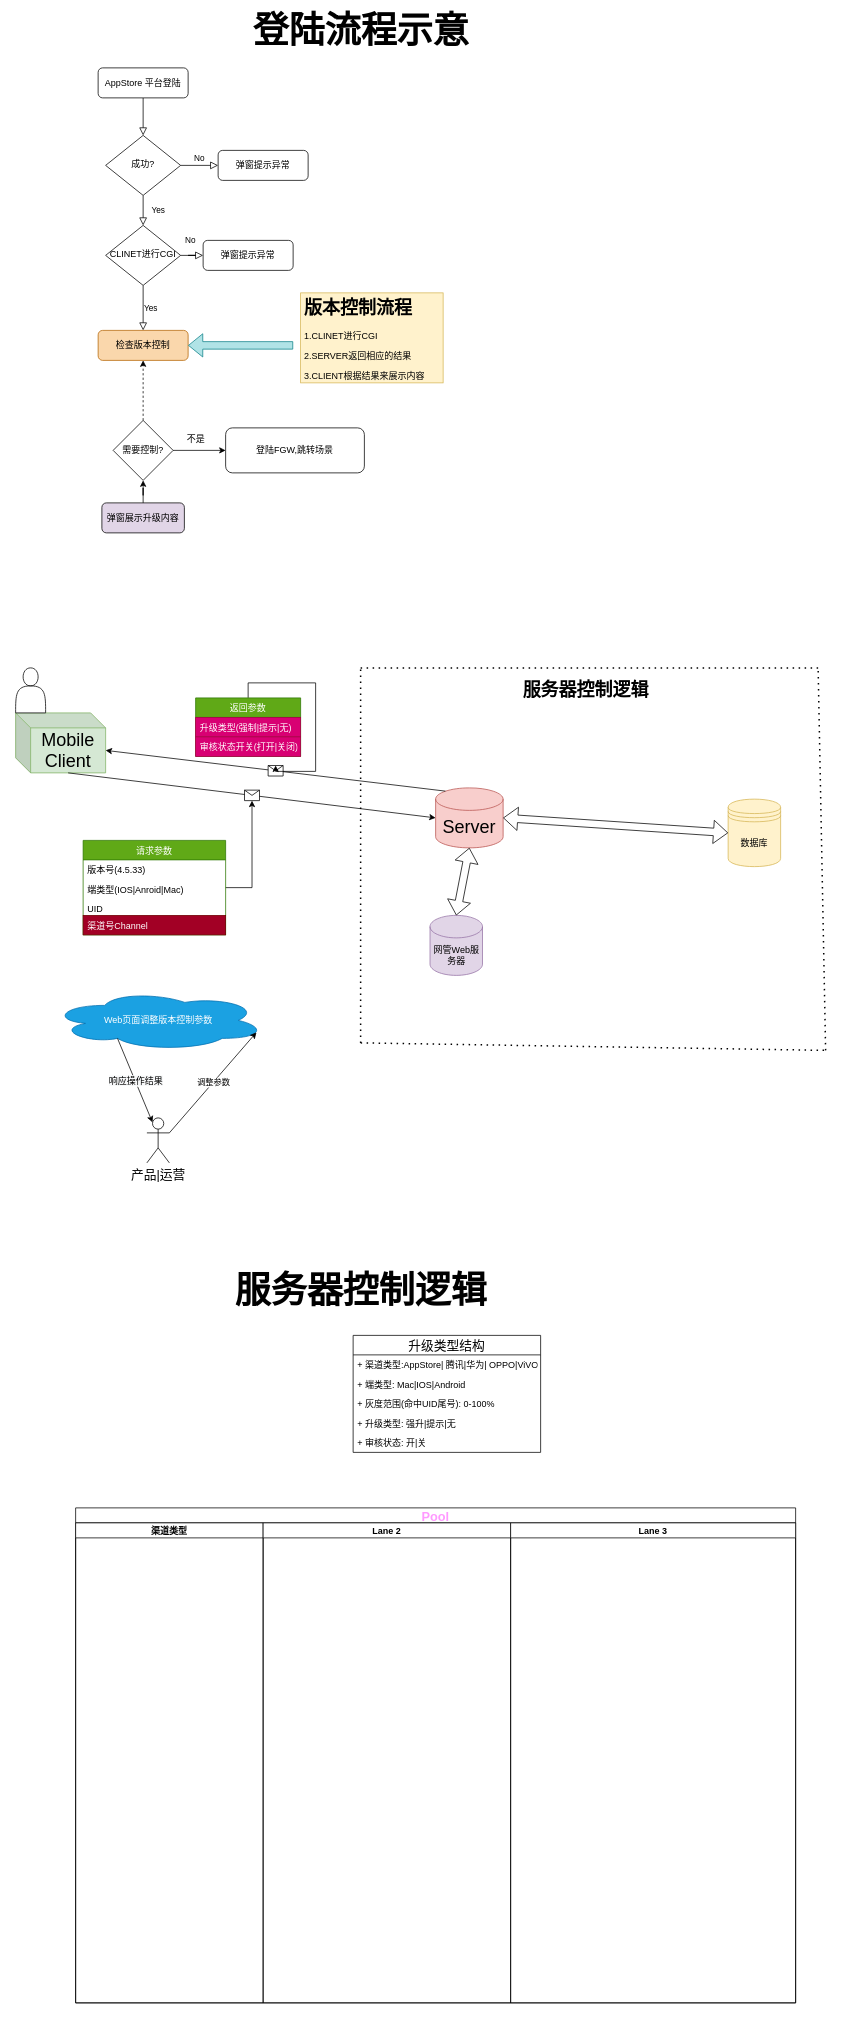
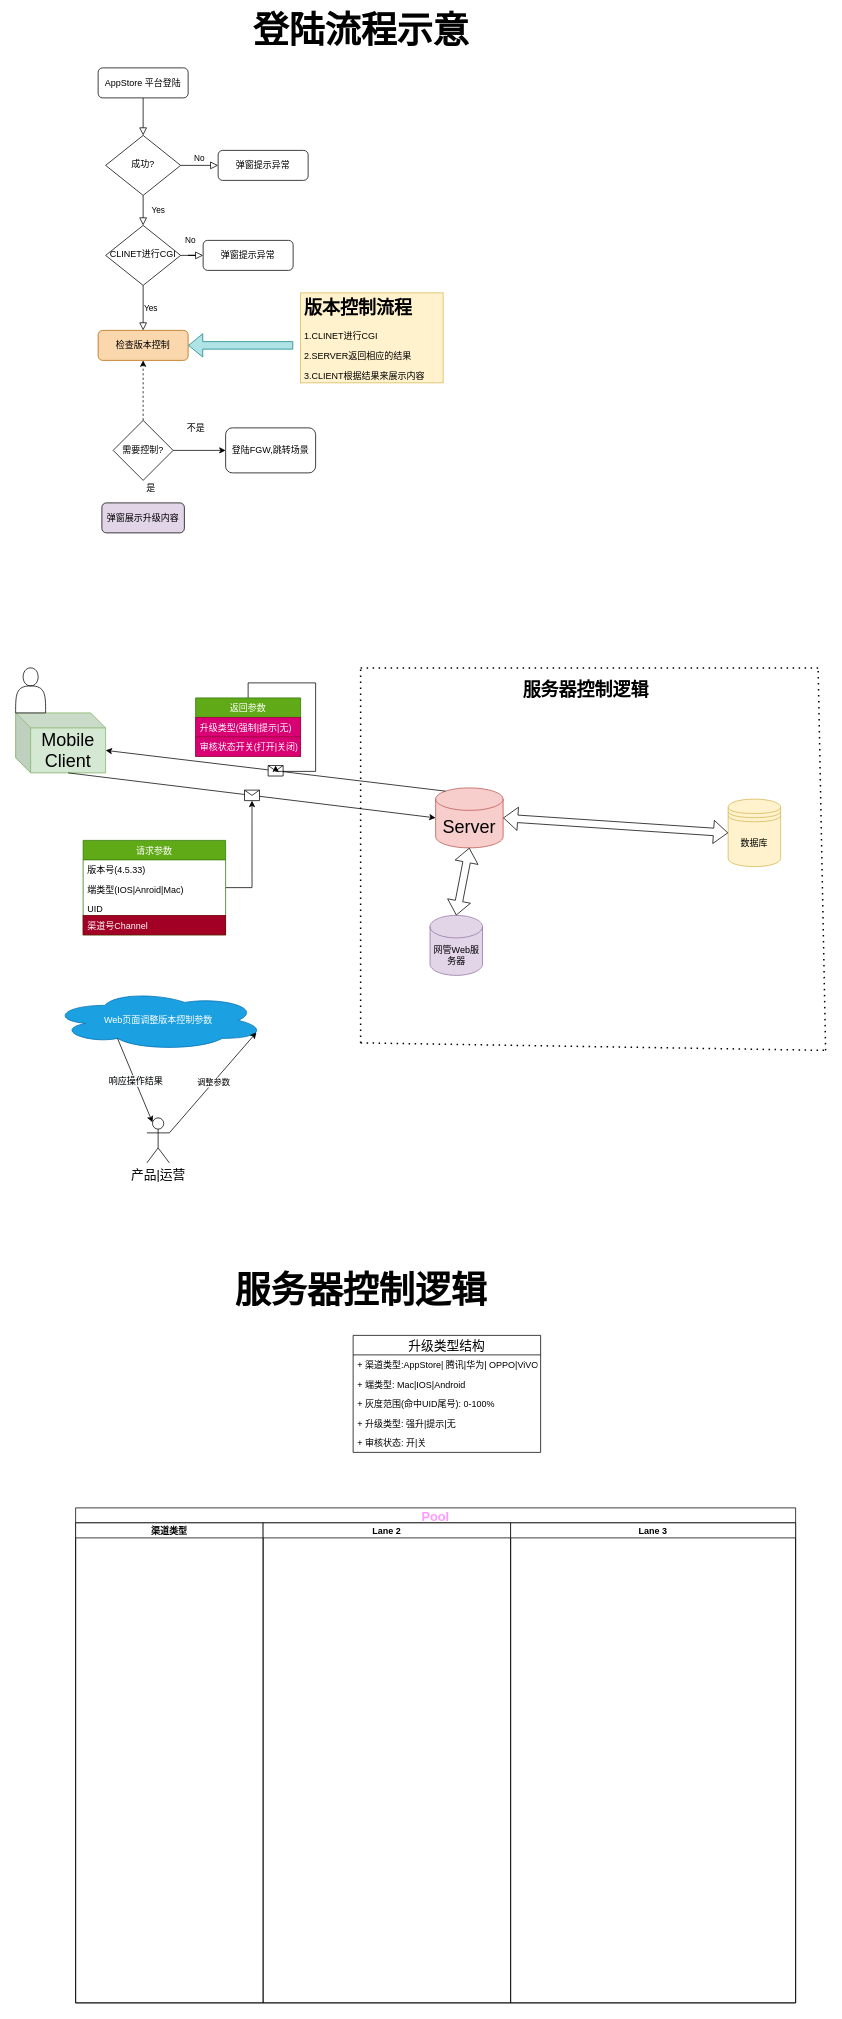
node "不是": moved (195, 439) -> (195, 428)
node "登陆FGW,跳转场景": size 139x45 -> 90x45
node "是": added
edge "弹窗展示升级内容" -> "需要控制?": removed
